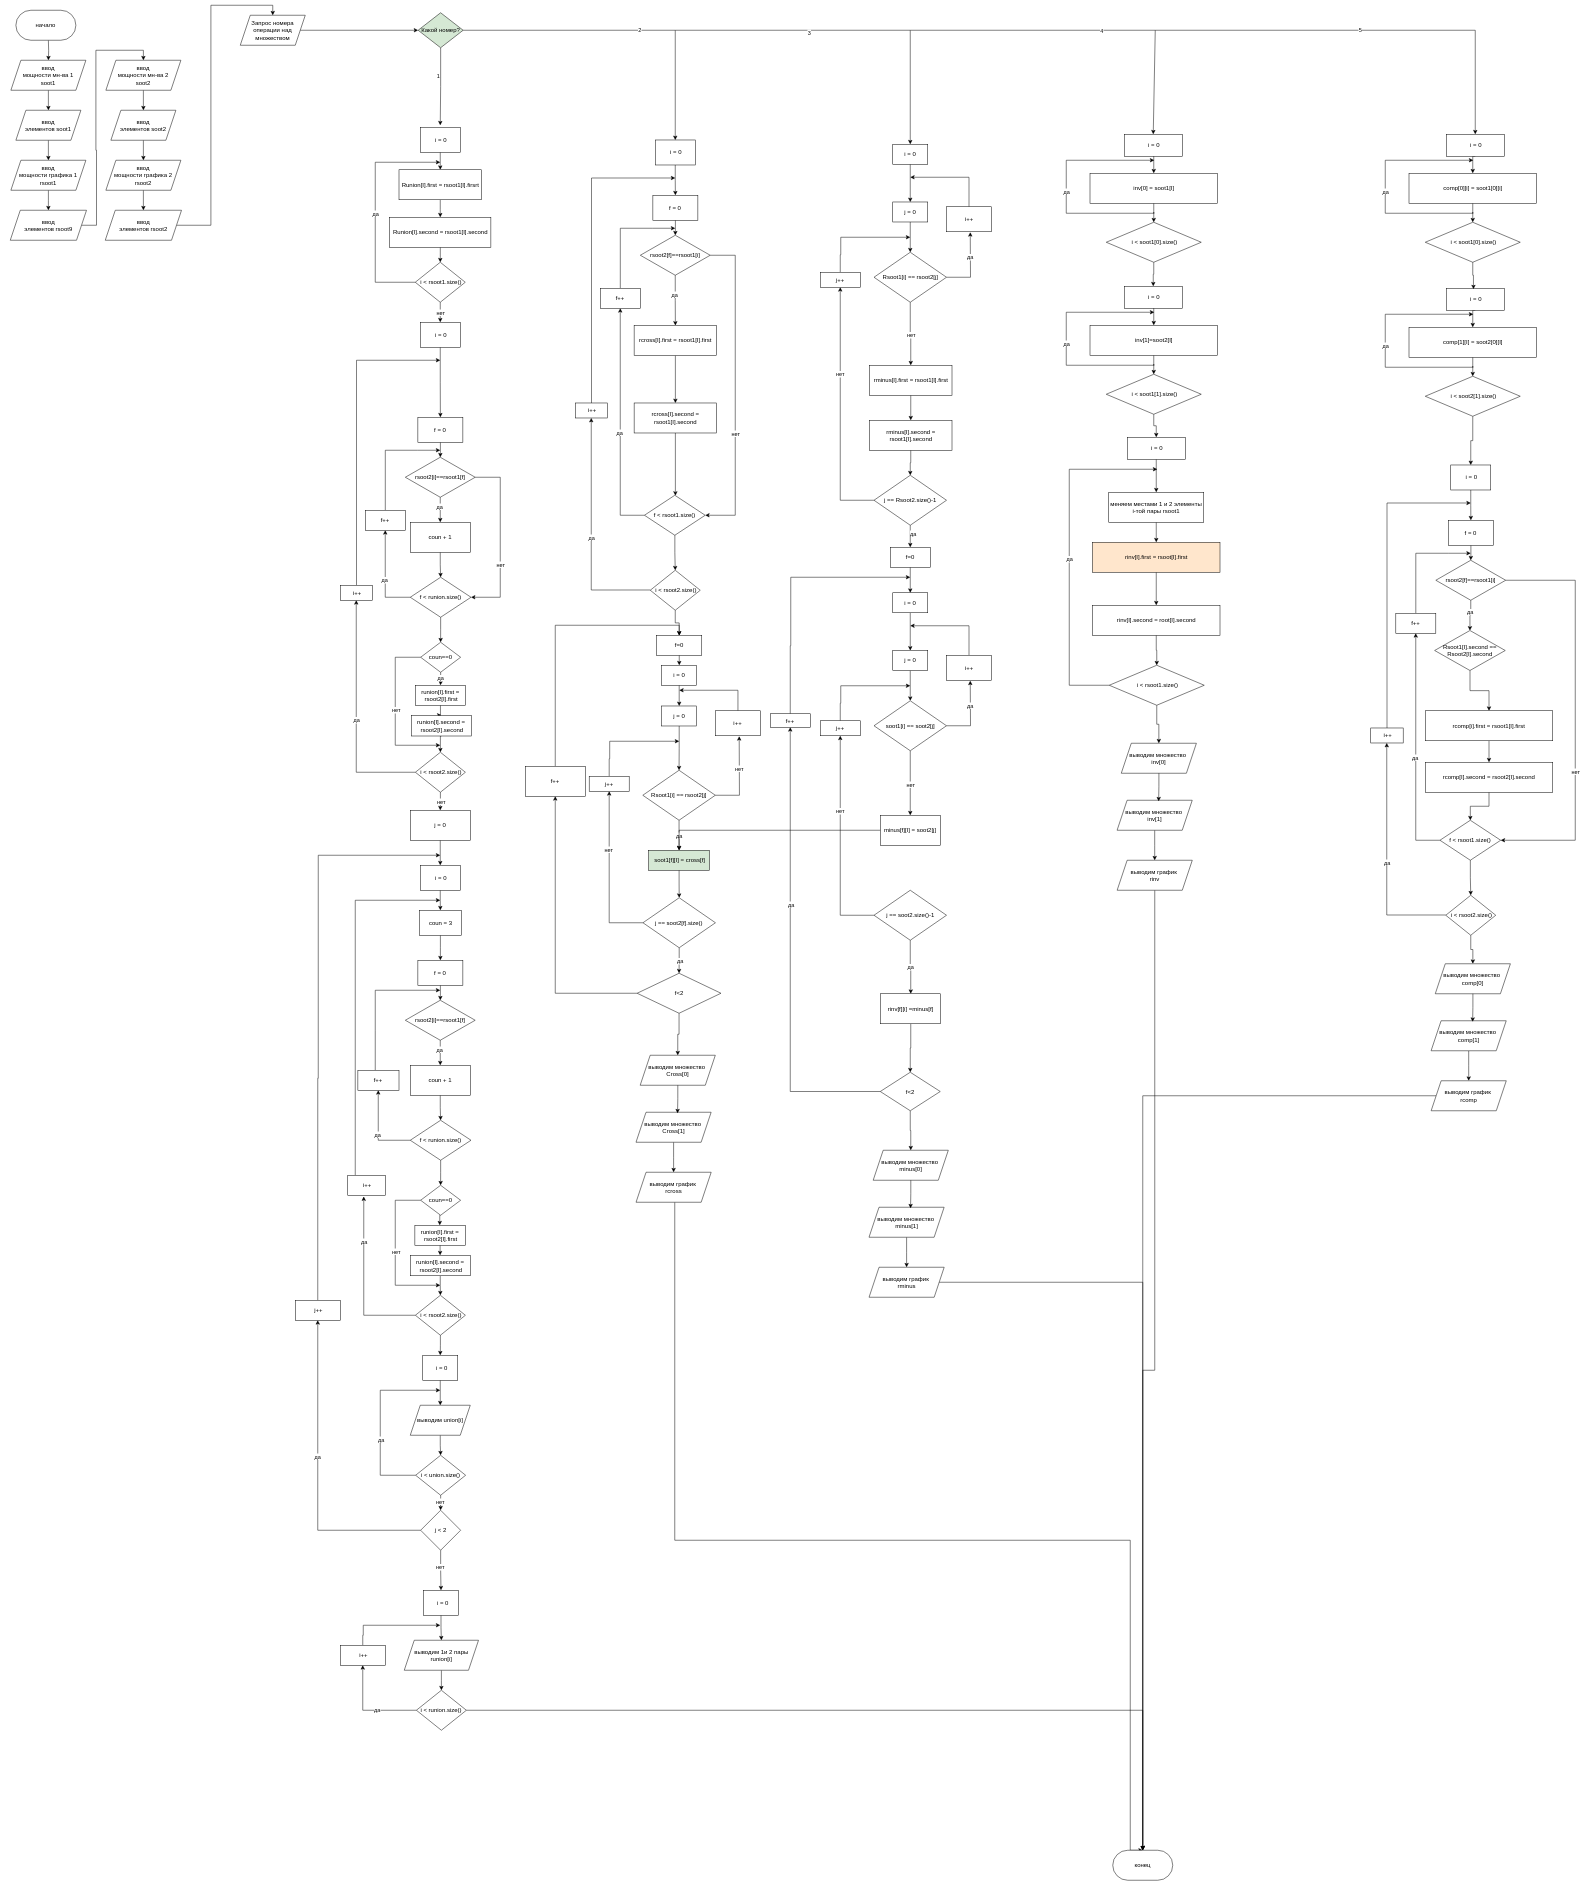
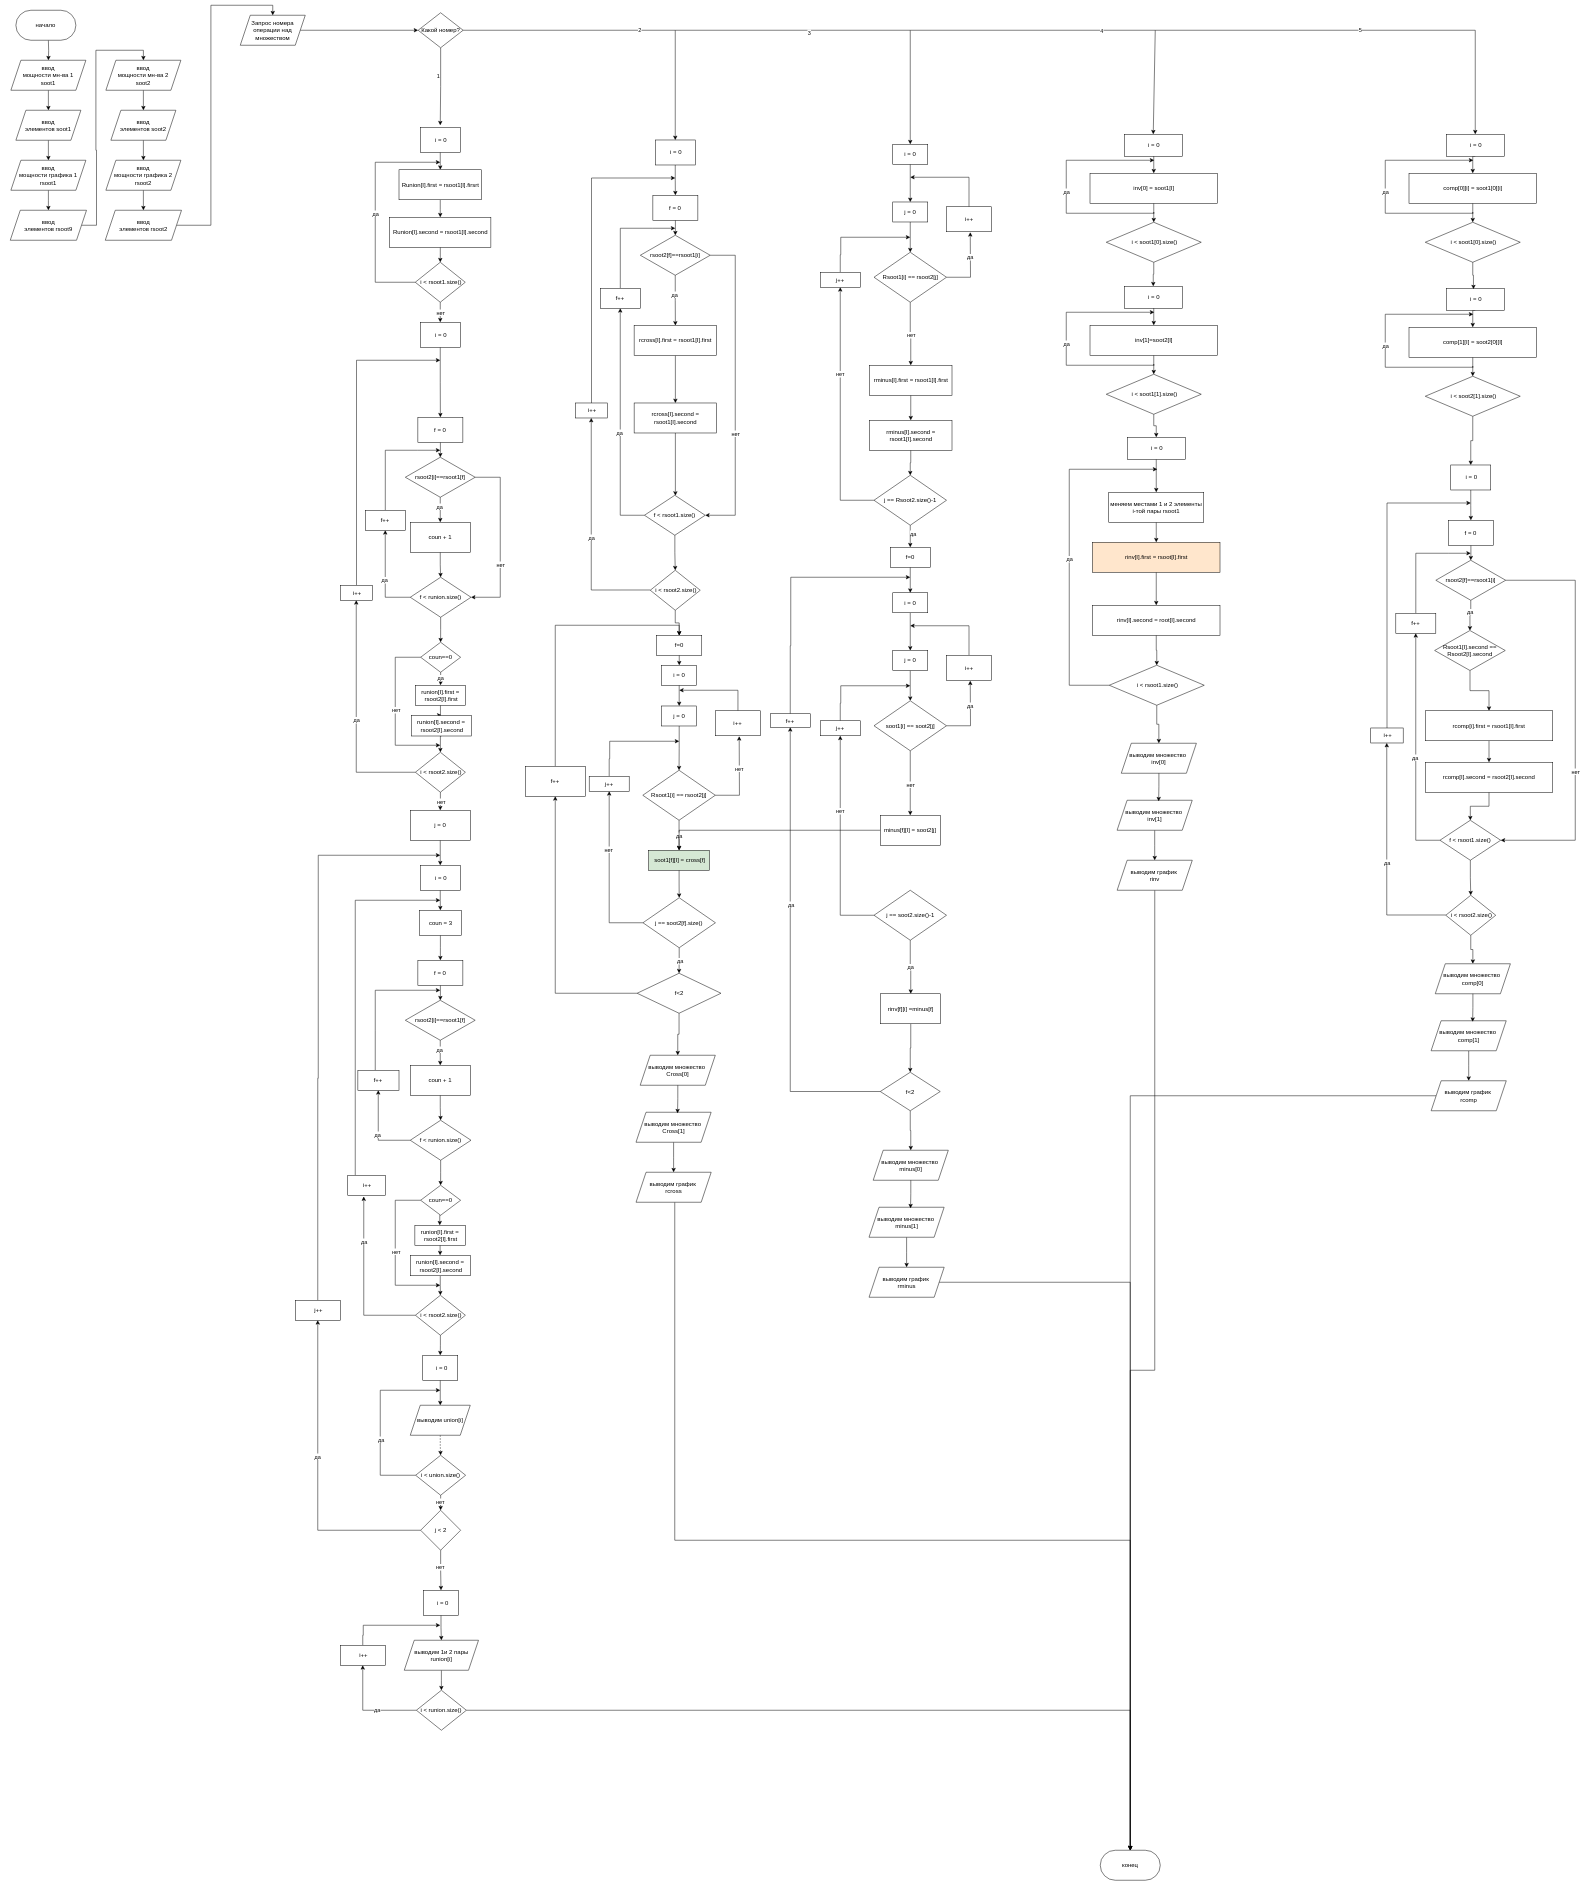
node "Какой номер?": fillcolor #d5e8d4 -> #ffffff
edge "выводим union[i]" -> "i < union.size()": style solid -> dashed
node "конец": moved (1143, 1865) -> (1130, 1865)
